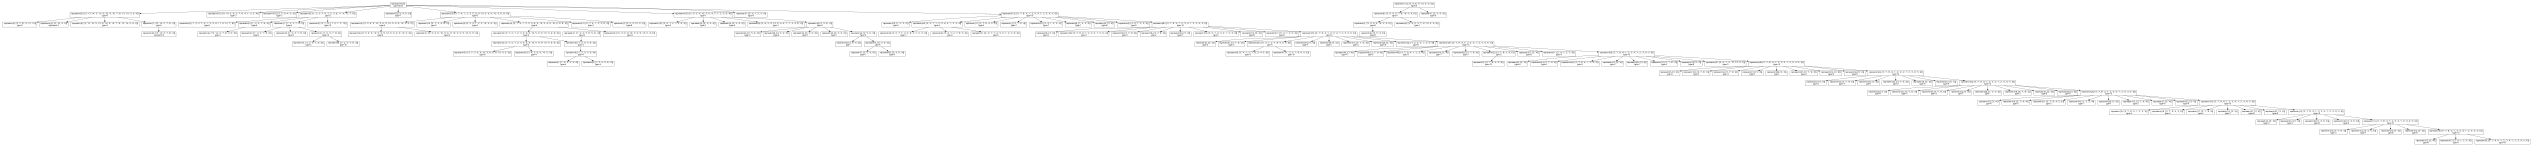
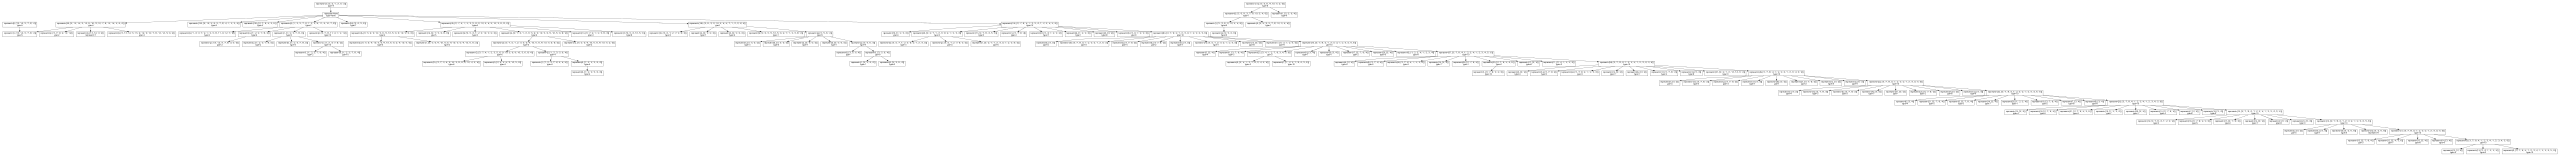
edge "represent=None" -> "represent=[7, ['3', '4', '1', '2', '3', '4']]": reversed
edge "represent=[1, ['13', '14', '3', '7', '8', '4']]" -> "represent=[0, ['13', '14', '3', '7', '8', '4']]": reversed
node "represent=[0, ['13', '14', '3', '7', '8', '4']]": text "represent=5" -> "type=5"
edge "represent=[1, ['1', '2', '3', '7', '8', '5', '6', '4']]" -> "represent=[5, ['1', '2', '3', '5', '6', '4']]": reversed
node "represent=[1, ['1', '2', '3', '5', '6', '4']]": removed
node "represent=[10, ['3', '7', '8', '4']]": added
node "represent=[19, ['3', '4']]": added
node "represent=[16, ['3', '4', '5', '6']]": text "type=9" -> "represent=9"
